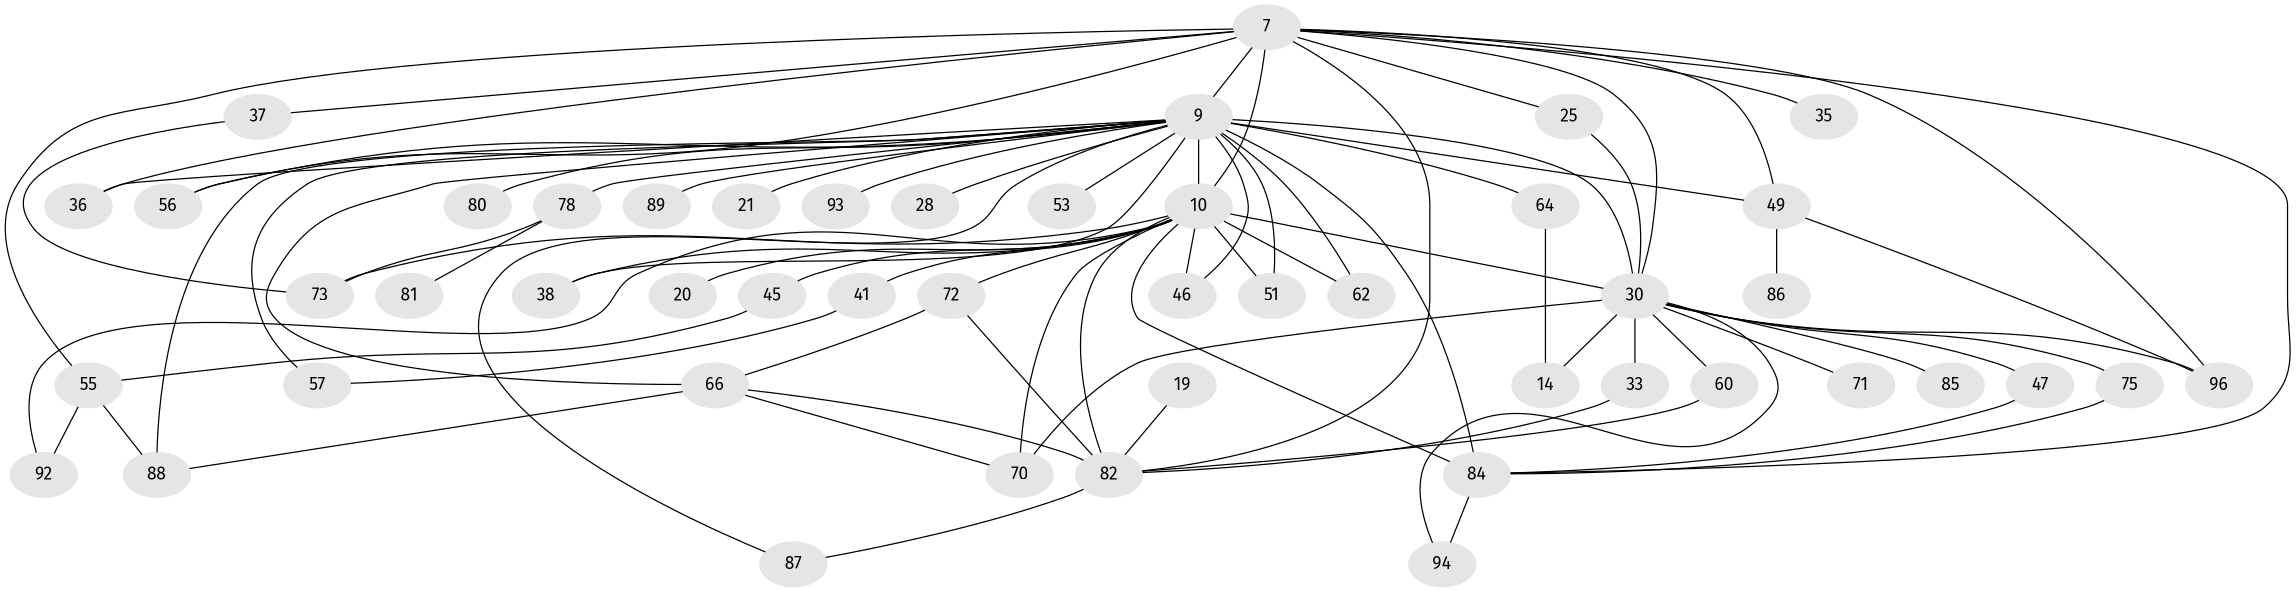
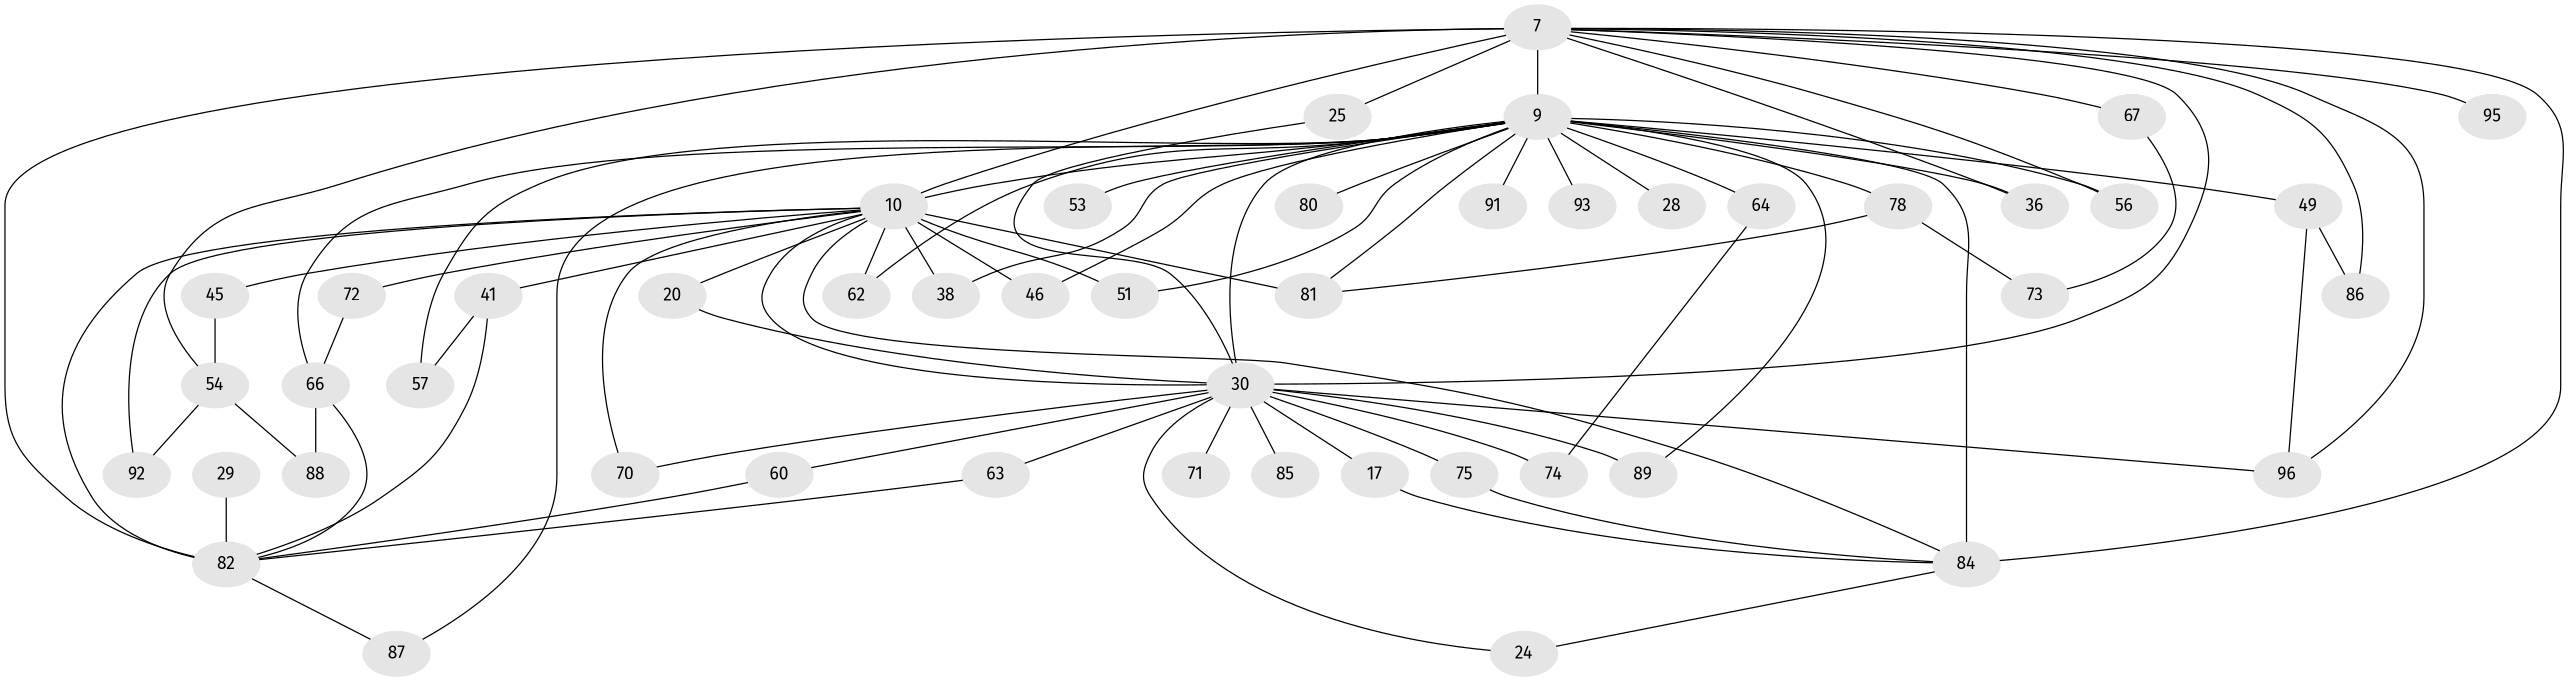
edge "7" -- "49": now "7" -- "86"
node "37": label "37" -> "67"
node "35": label "35" -> "95"
edge "9" -- "88": now "9" -- "81"
node "21": label "21" -> "91"
edge "10" -- "73": now "10" -- "81"
edge "20" -- "30": added
node "55": label "55" -> "54"
node "19": label "19" -> "29"
node "14": label "14" -> "74"
node "33": label "33" -> "63"
node "47": label "47" -> "17"
edge "72" -- "82": now "41" -- "82"
edge "30" -- "89": added
edge "66" -- "70": removed
node "94": label "94" -> "24"
